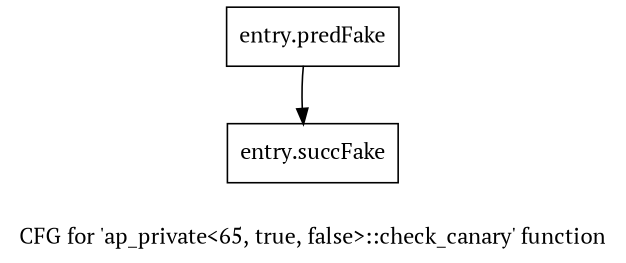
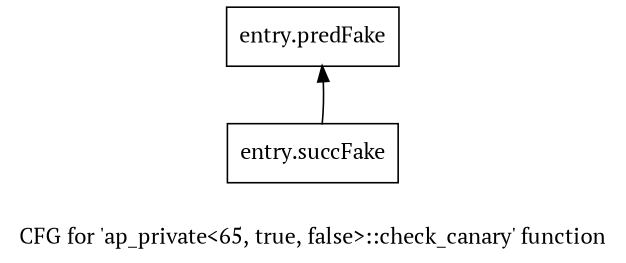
edge "entry.predFake" -> "entry.succFake": reversed
